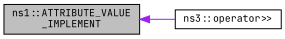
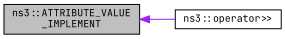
node "ns1::ATTRIBUTE_VALUE _IMPLEMENT": label "ns1::ATTRIBUTE_VALUE _IMPLEMENT" -> "ns3::ATTRIBUTE_VALUE _IMPLEMENT"
